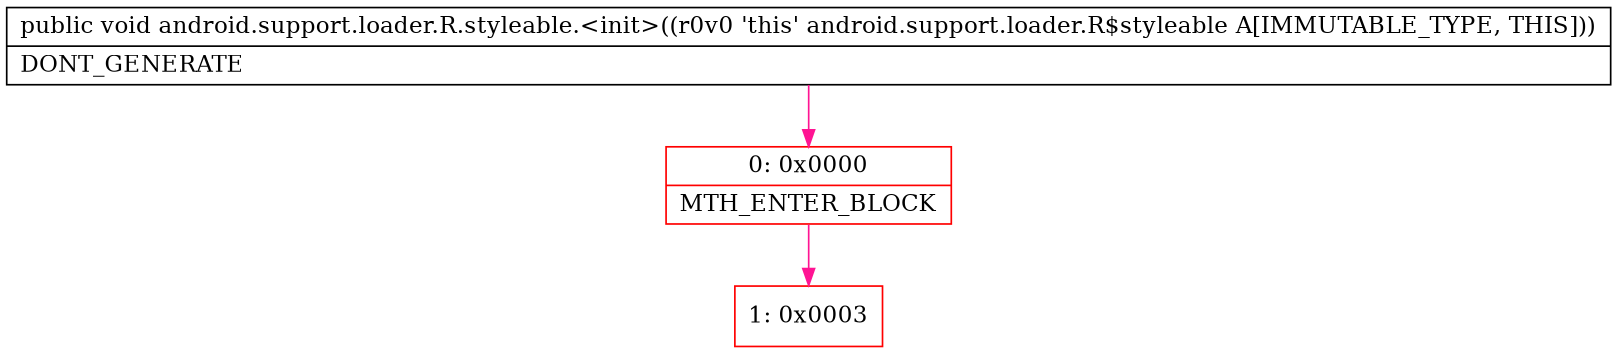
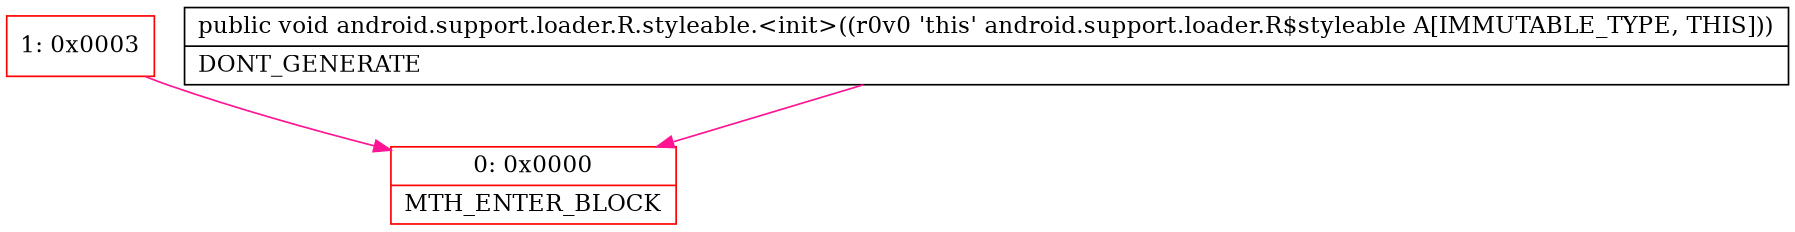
edge "0: 0x0000" -> "1: 0x0003": reversed
